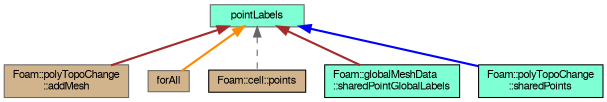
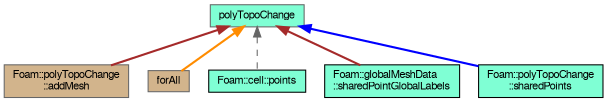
node "pointLabels": label "pointLabels" -> "polyTopoChange"
node "Foam::cell::points": fillcolor tan -> aquamarine
